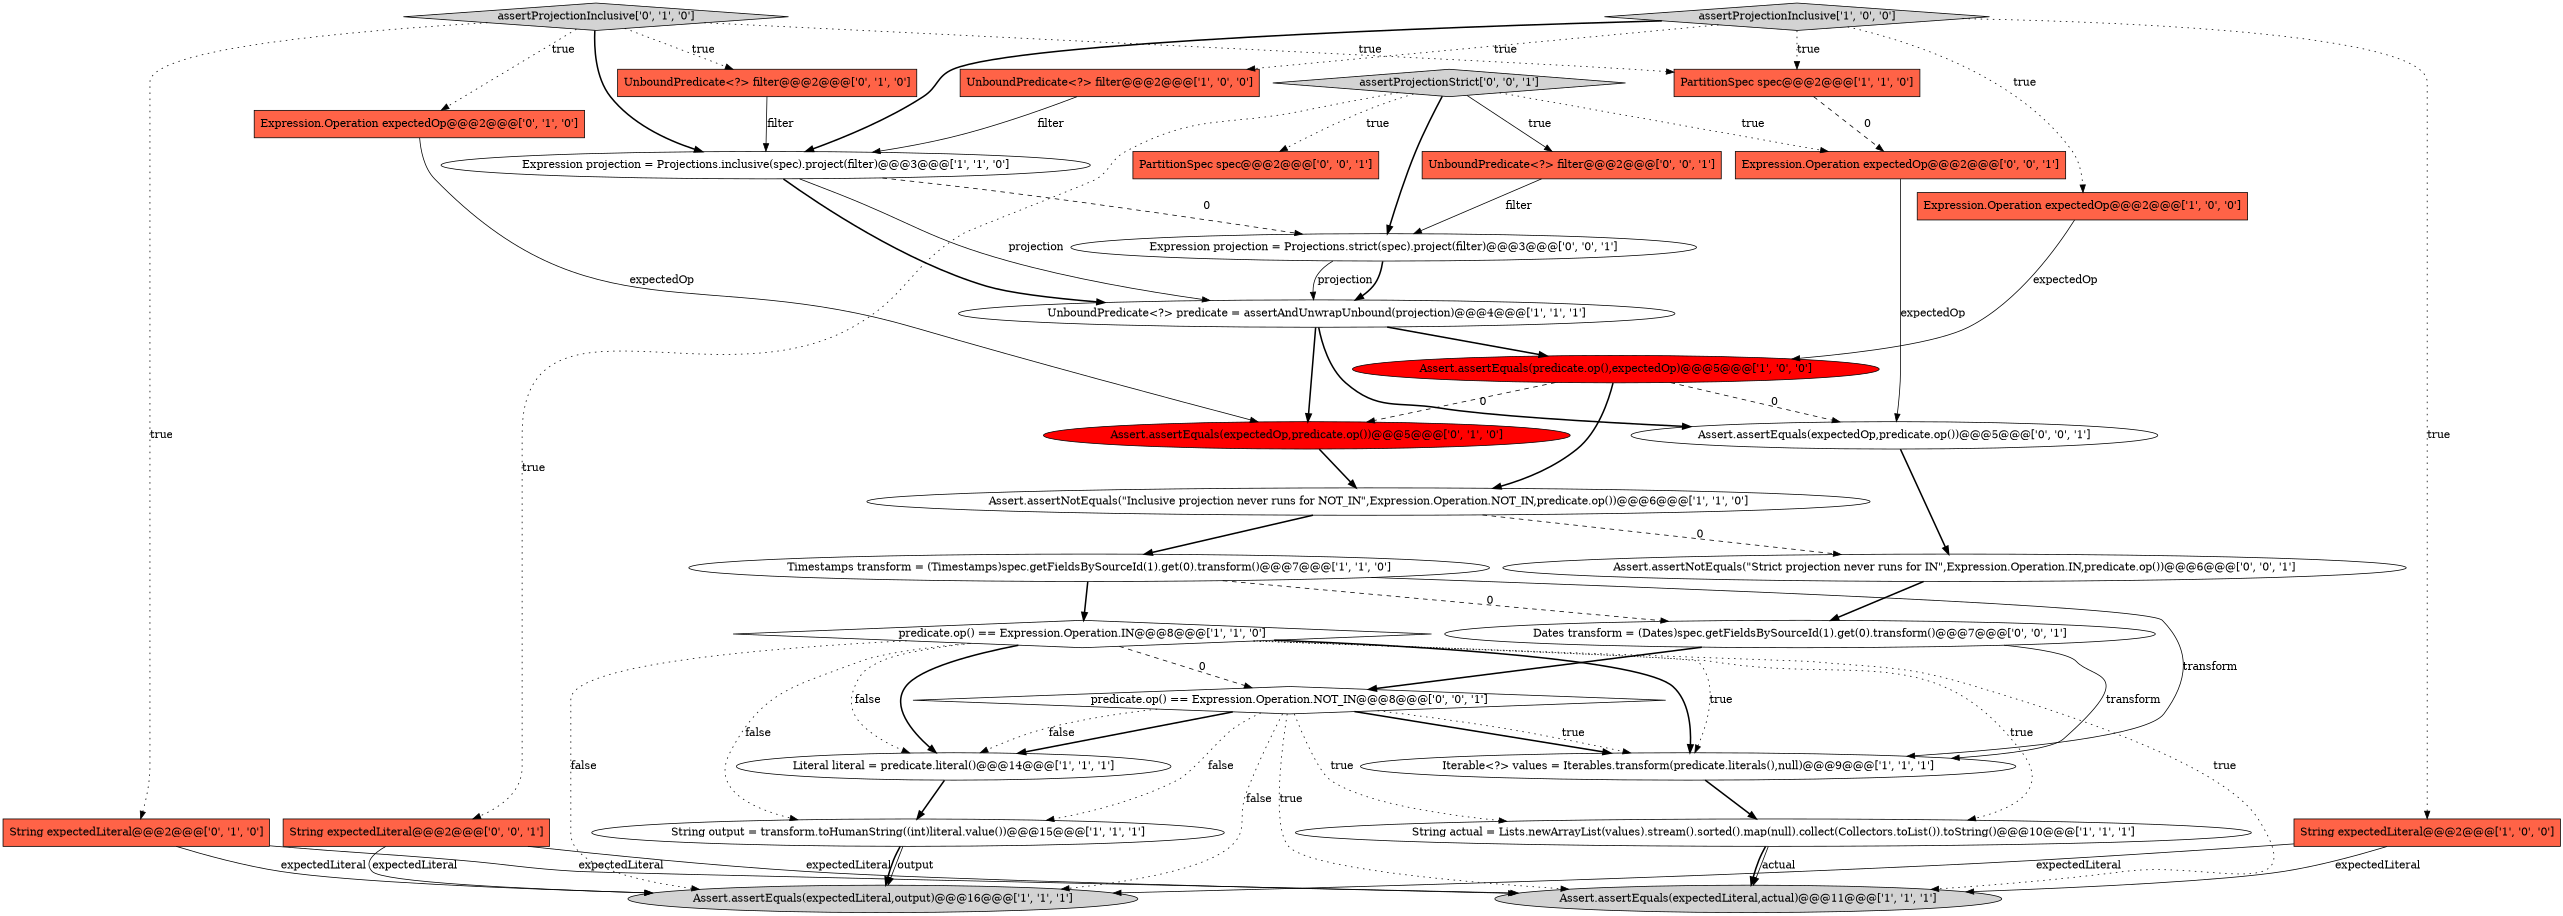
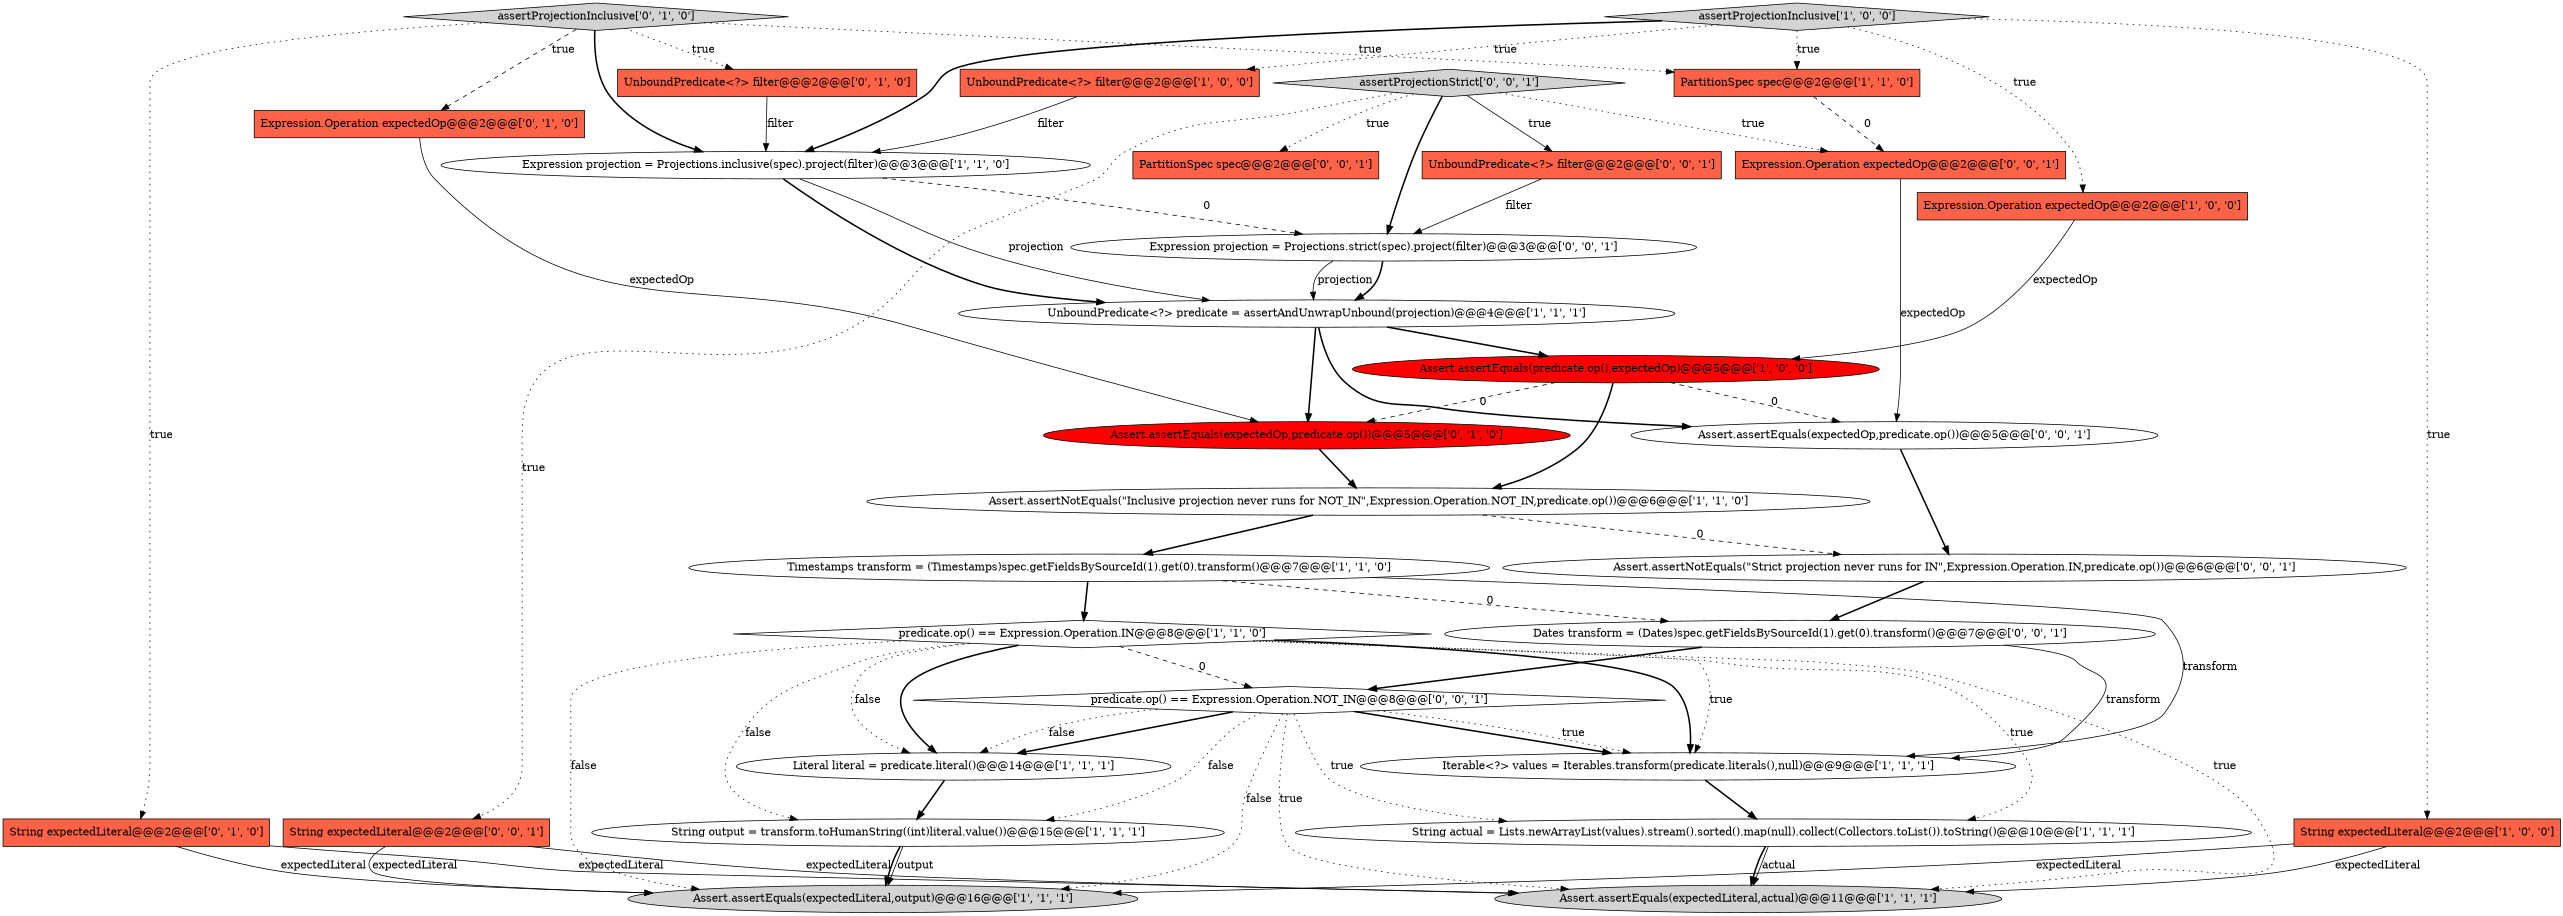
edge "assertProjectionInclusive['0', '1', '0']" -> "Expression.Operation expectedOp@@@2@@@['0', '1', '0']": style dotted -> dashed
